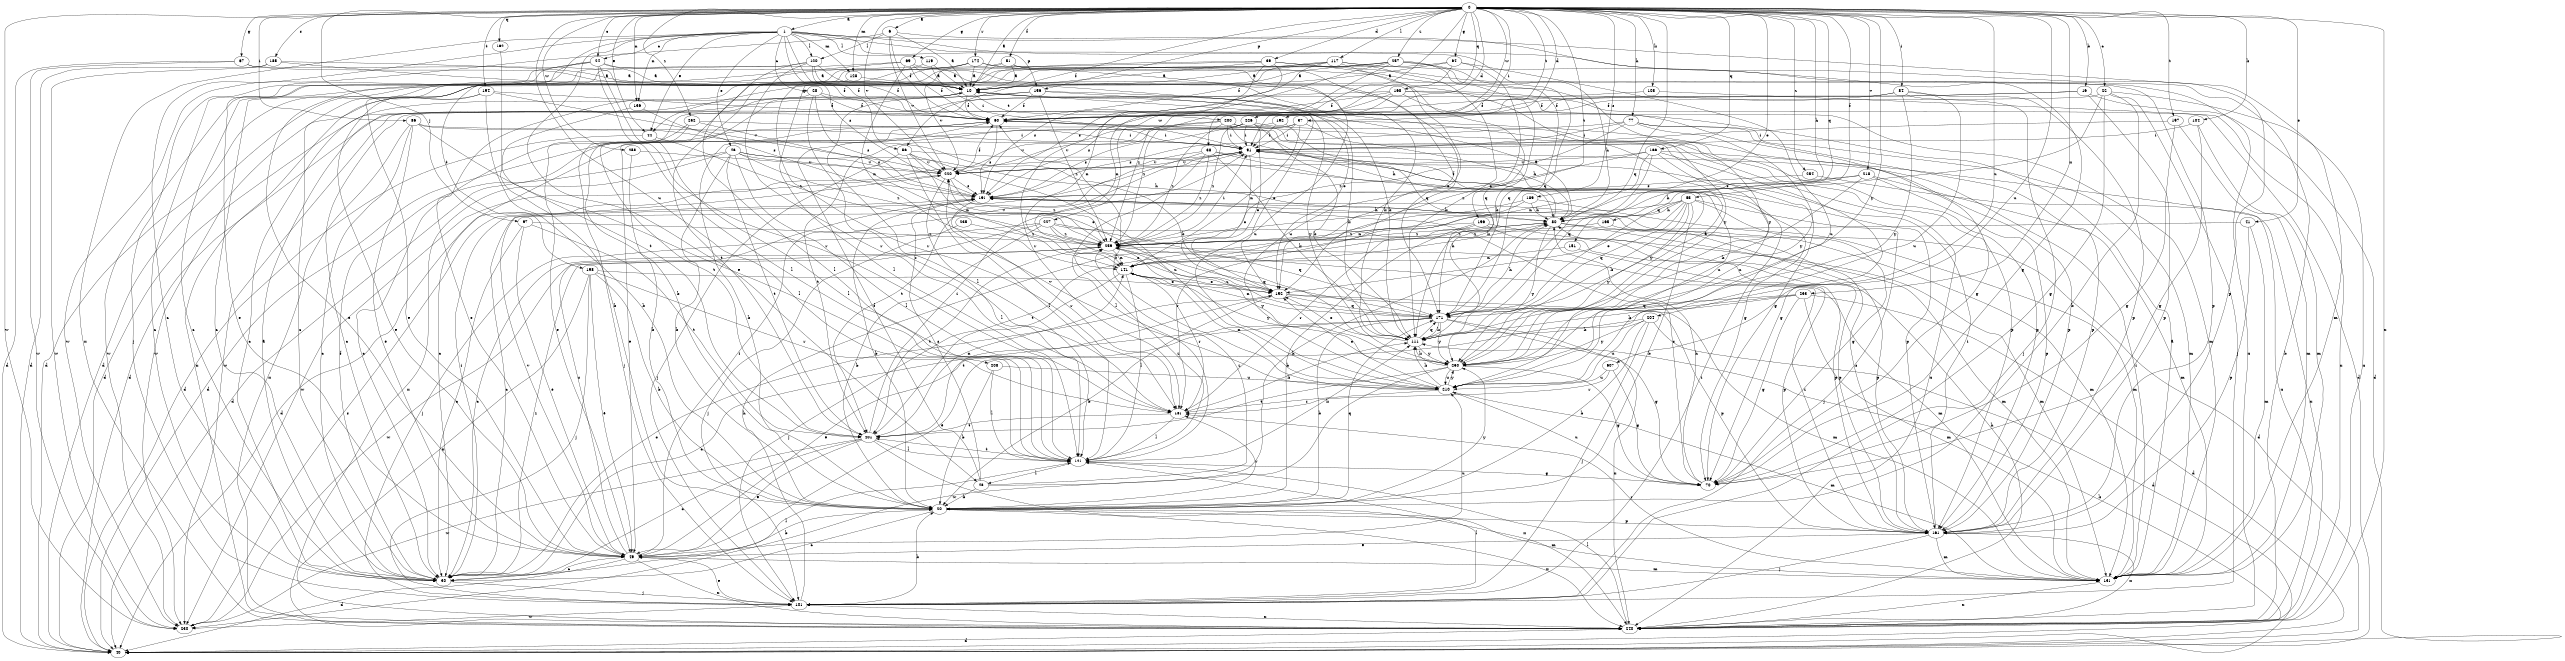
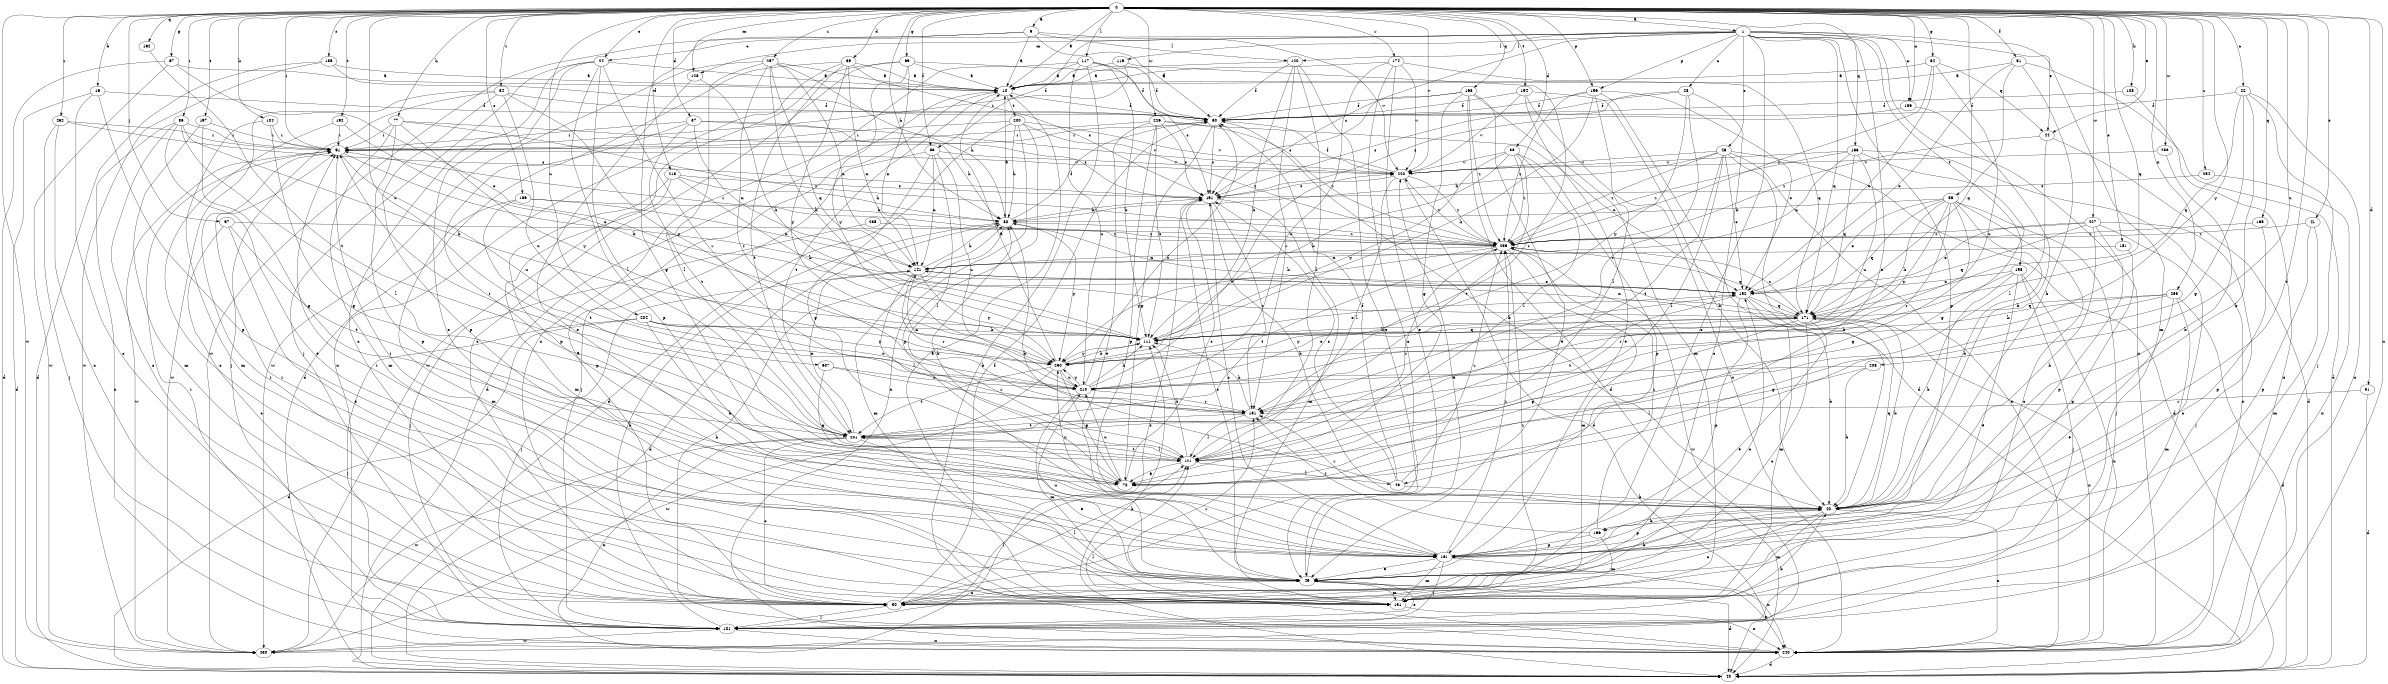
node "31": added
edge "196" -> "20": reversed
